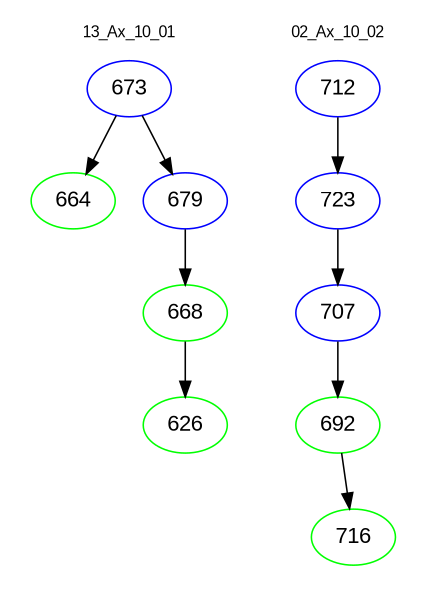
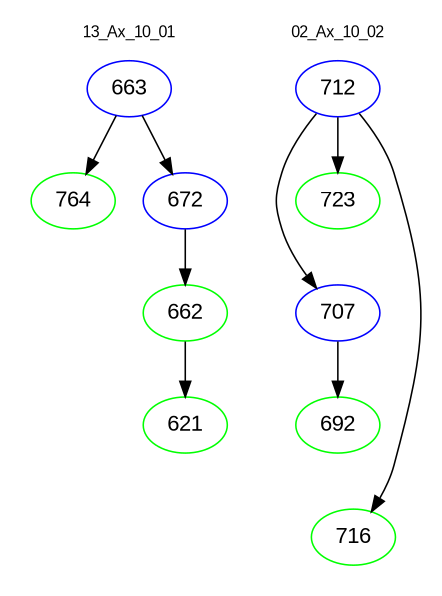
node "673": label "673" -> "663"
node "664": label "664" -> "764"
node "679": label "679" -> "672"
node "723": color blue -> green
edge "723" -> "707": now "712" -> "707"
node "668": label "668" -> "662"
node "626": label "626" -> "621"
edge "692" -> "716": now "712" -> "716"
